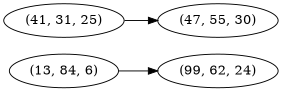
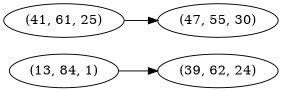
node "(41, 31, 25)": label "(41, 31, 25)" -> "(41, 61, 25)"
node "(13, 84, 6)": label "(13, 84, 6)" -> "(13, 84, 1)"
node "(99, 62, 24)": label "(99, 62, 24)" -> "(39, 62, 24)"
